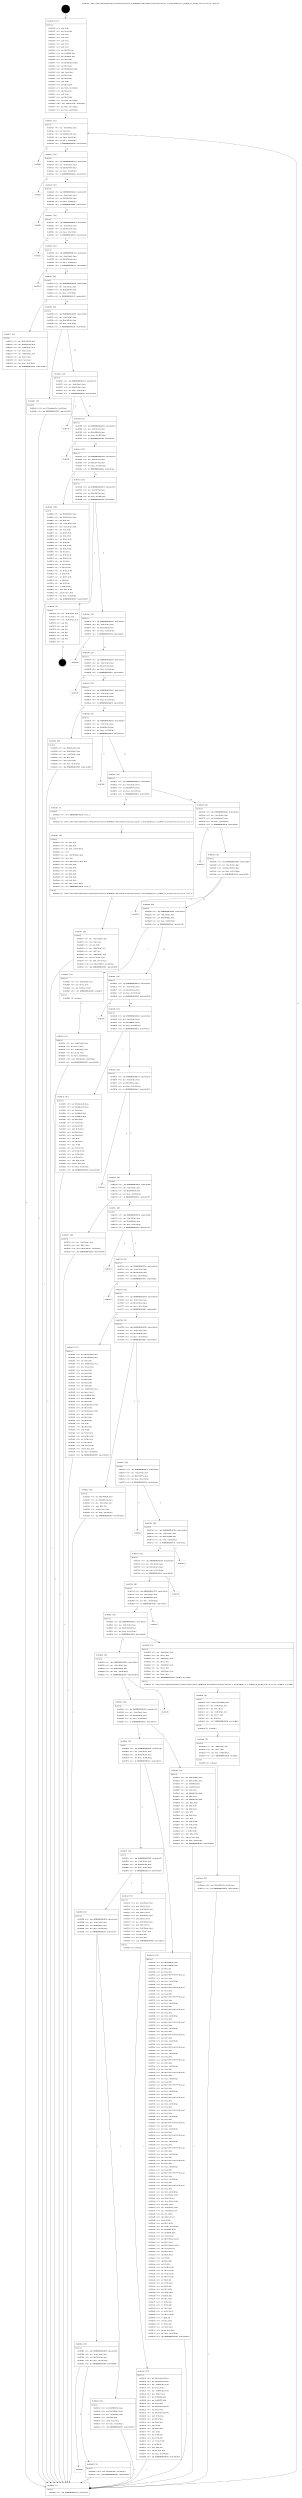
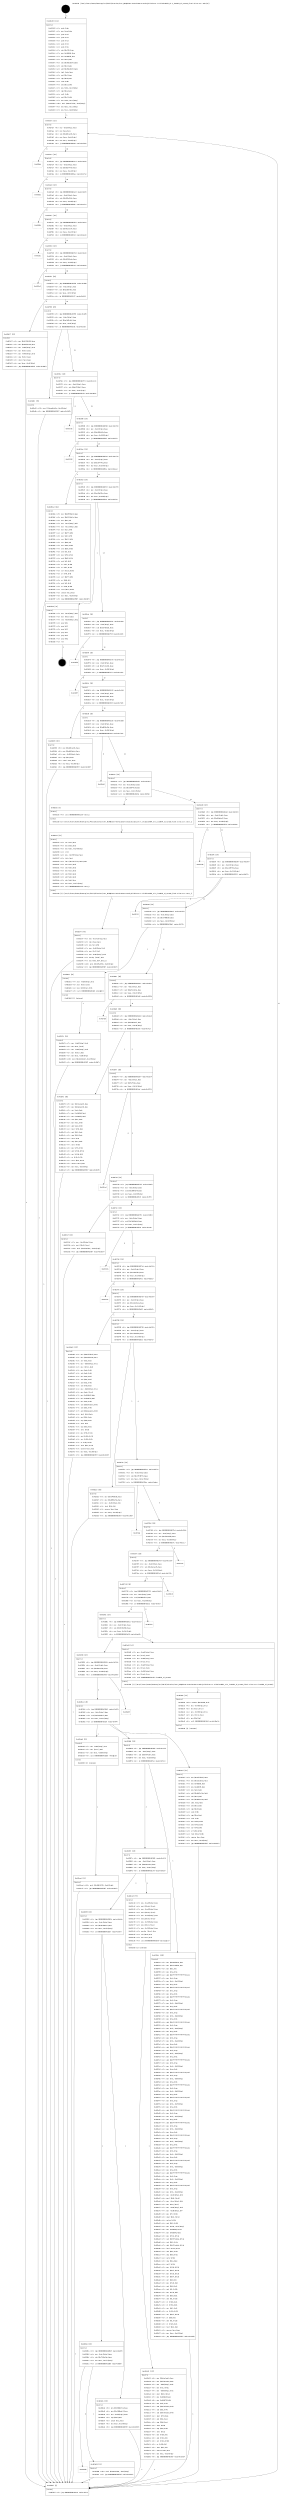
edge "0x402ebb [29]" -> "0x402ed8 [21]": now "0x402844 [28]" -> "0x402ed8 [21]"
